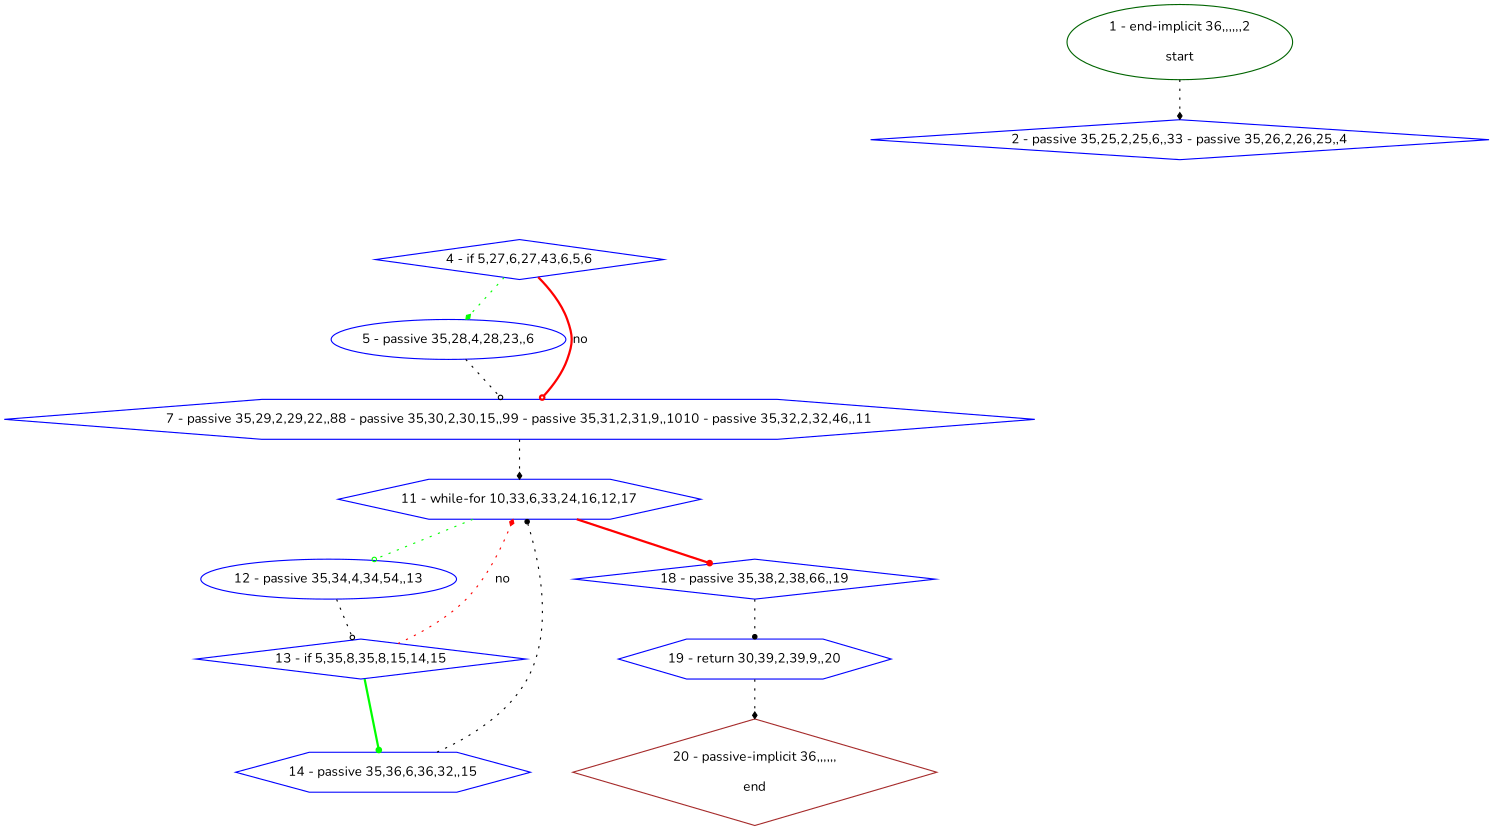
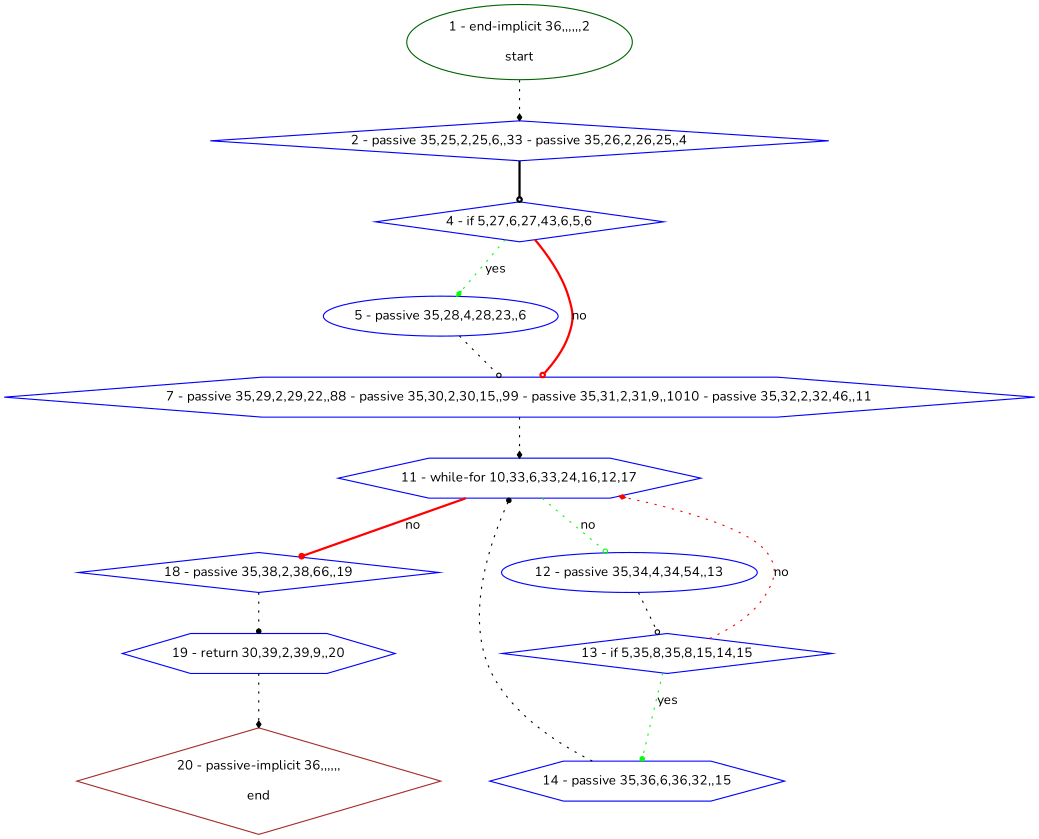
edge "2 - passive 35,25,2,25,6,,33 - passive 35,26,2,26,25,,4" -> "4 - if 5,27,6,27,43,6,5,6": added
edge "13 - if 5,35,8,35,8,15,14,15" -> "14 - passive 35,36,6,36,32,,15": style bold -> dotted
